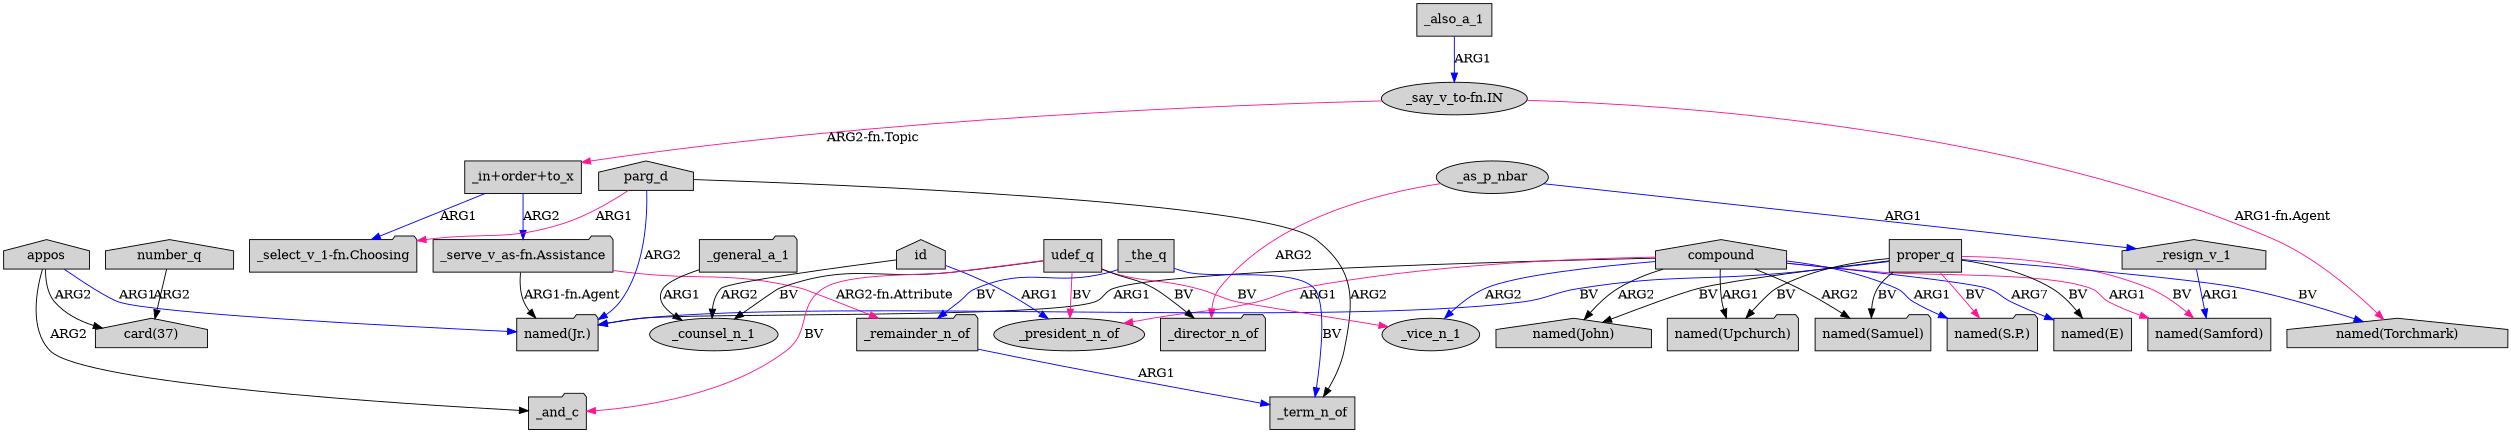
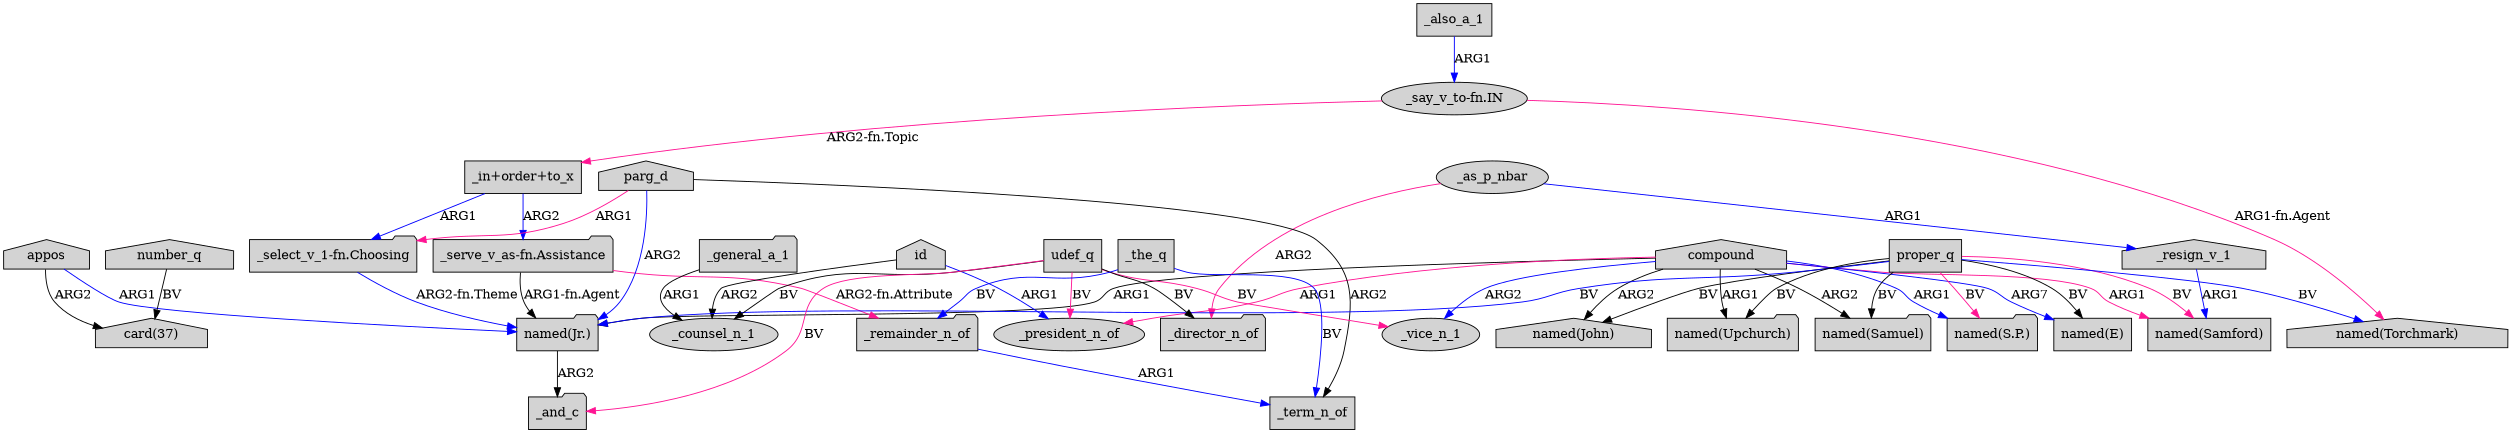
edge "number_q" -> "card(37)": label "ARG2" -> "BV"
edge "_select_v_1-fn.Choosing" -> "named(Jr.)": added, label "ARG2-fn.Theme"
edge "appos" -> "_and_c": now "named(Jr.)" -> "_and_c"
